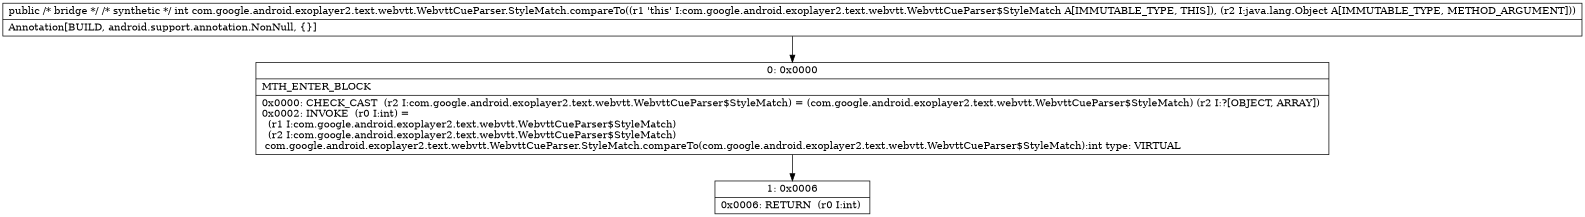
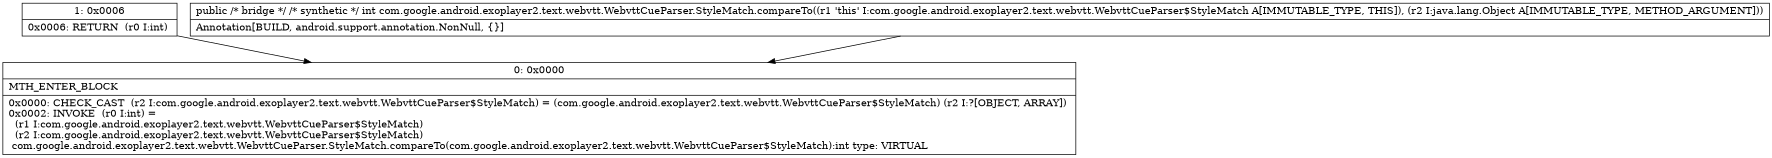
edge "0: 0x0000" -> "1: 0x0006": reversed
